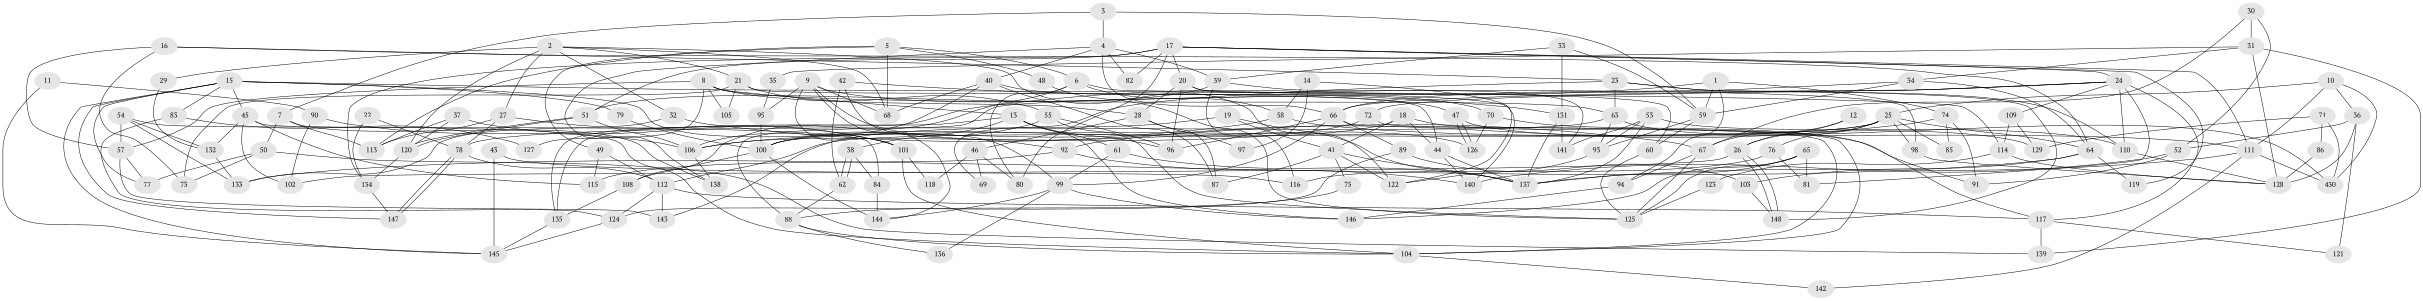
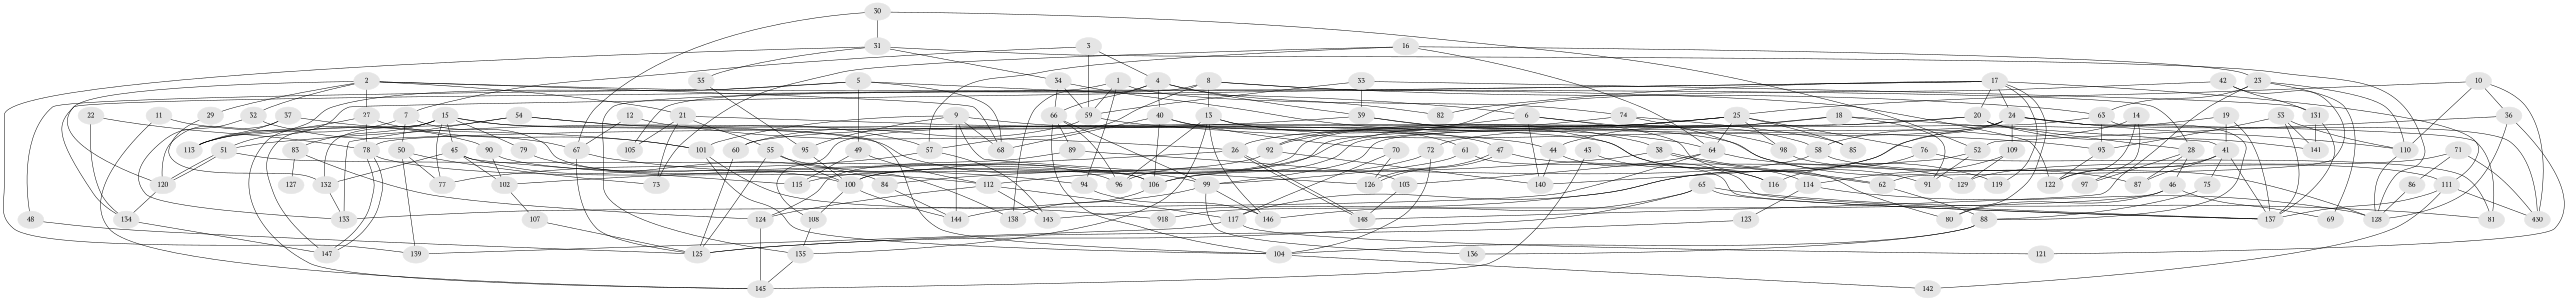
edge "24" -- "66": now "24" -- "99"
edge "10" -- "111": now "10" -- "110"
edge "8" -- "127": removed
node "118": label "118" -> "918"
node "107": added
